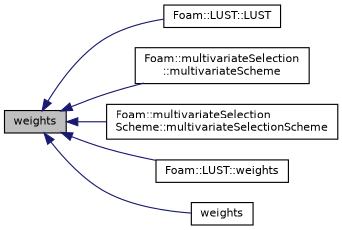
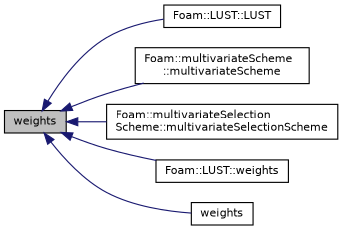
node "Foam::multivariateSelection ::multivariateScheme": label "Foam::multivariateSelection ::multivariateScheme" -> "Foam::multivariateScheme ::multivariateScheme"
